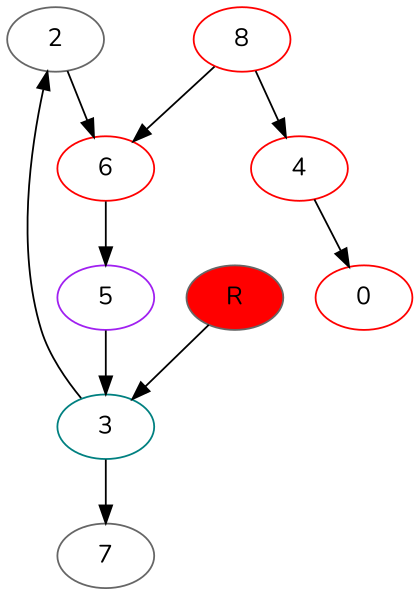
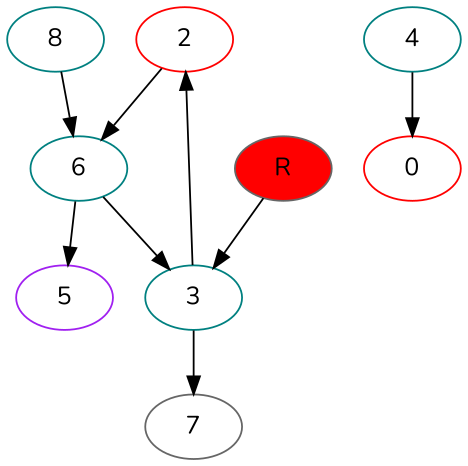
node "2": color gray40 -> red
node "8": color red -> teal
edge "8" -> "4": removed
node "6": color red -> teal
node "4": color red -> teal
edge "5" -> "3": now "6" -> "3"
